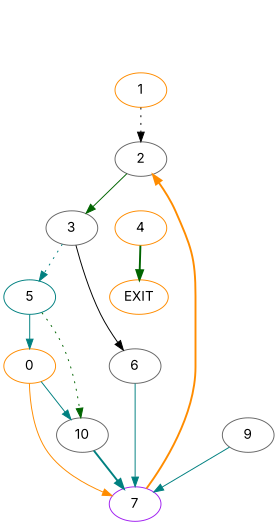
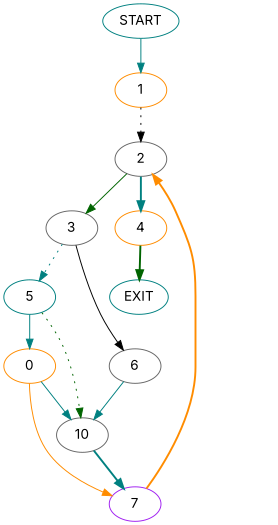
node "START": added
edge "2" -> "4": added
node "EXIT": color darkorange -> teal
edge "6" -> "7": now "6" -> "10"
node "9": removed
